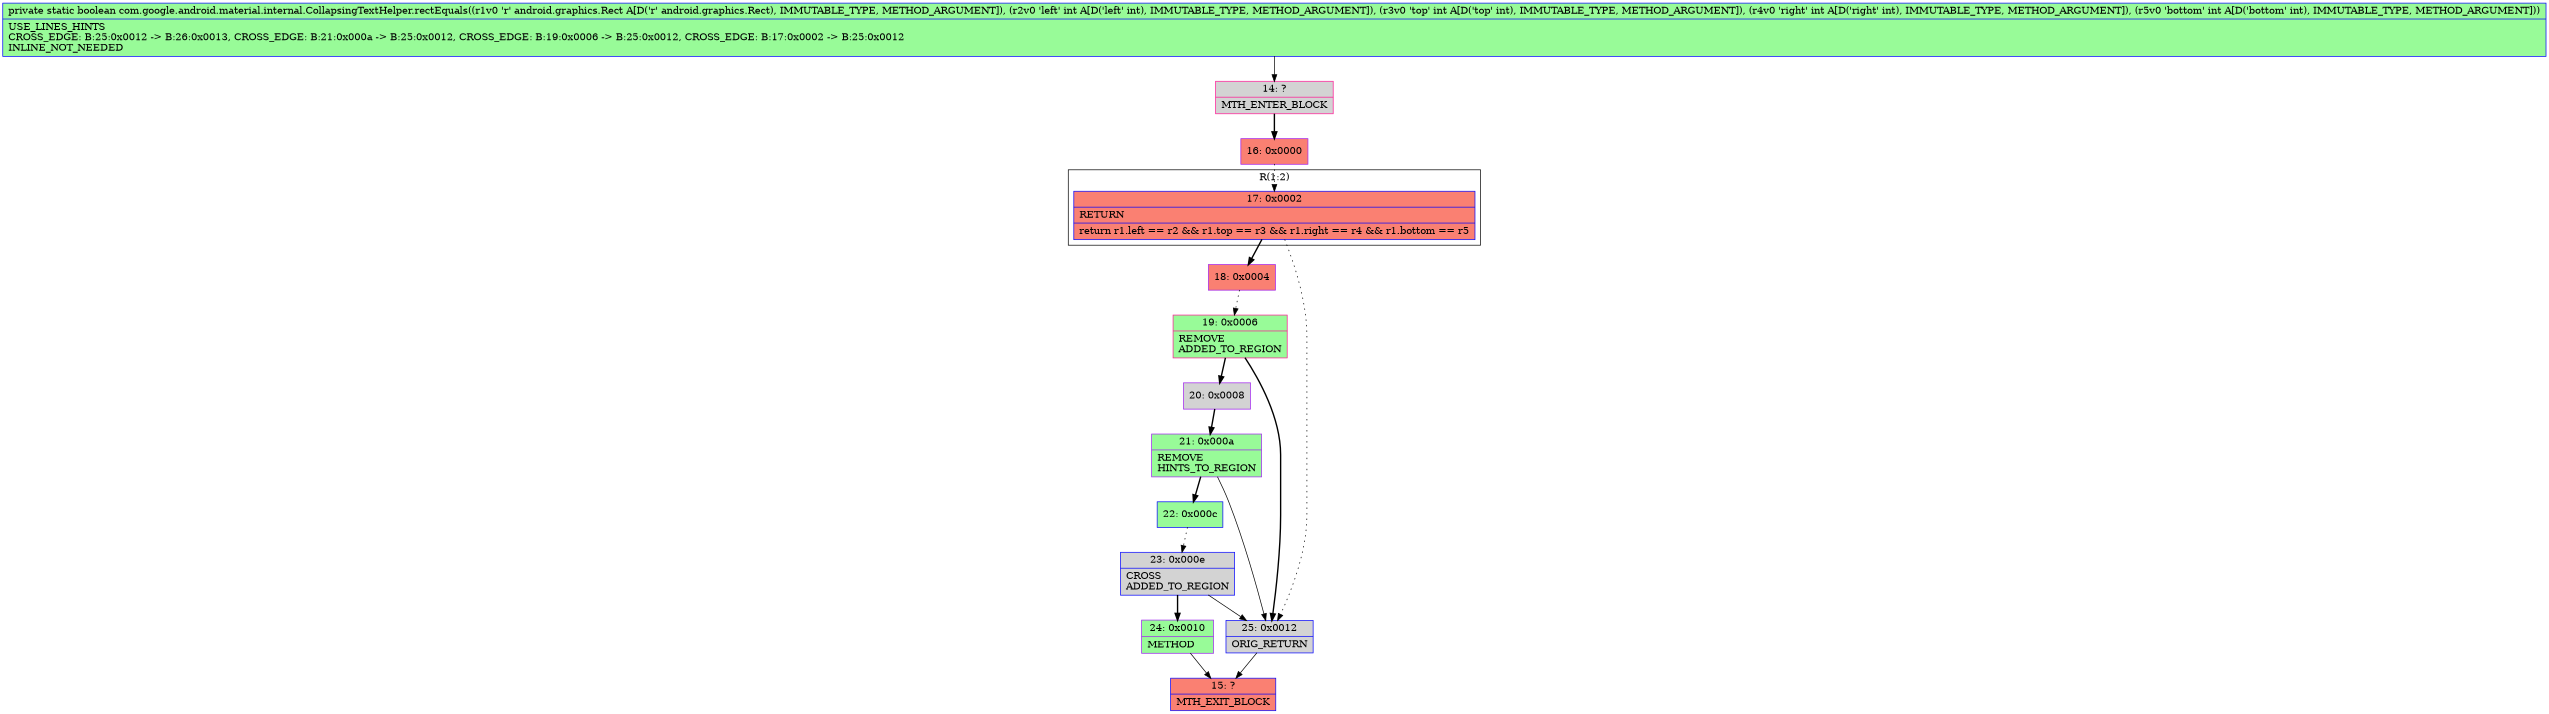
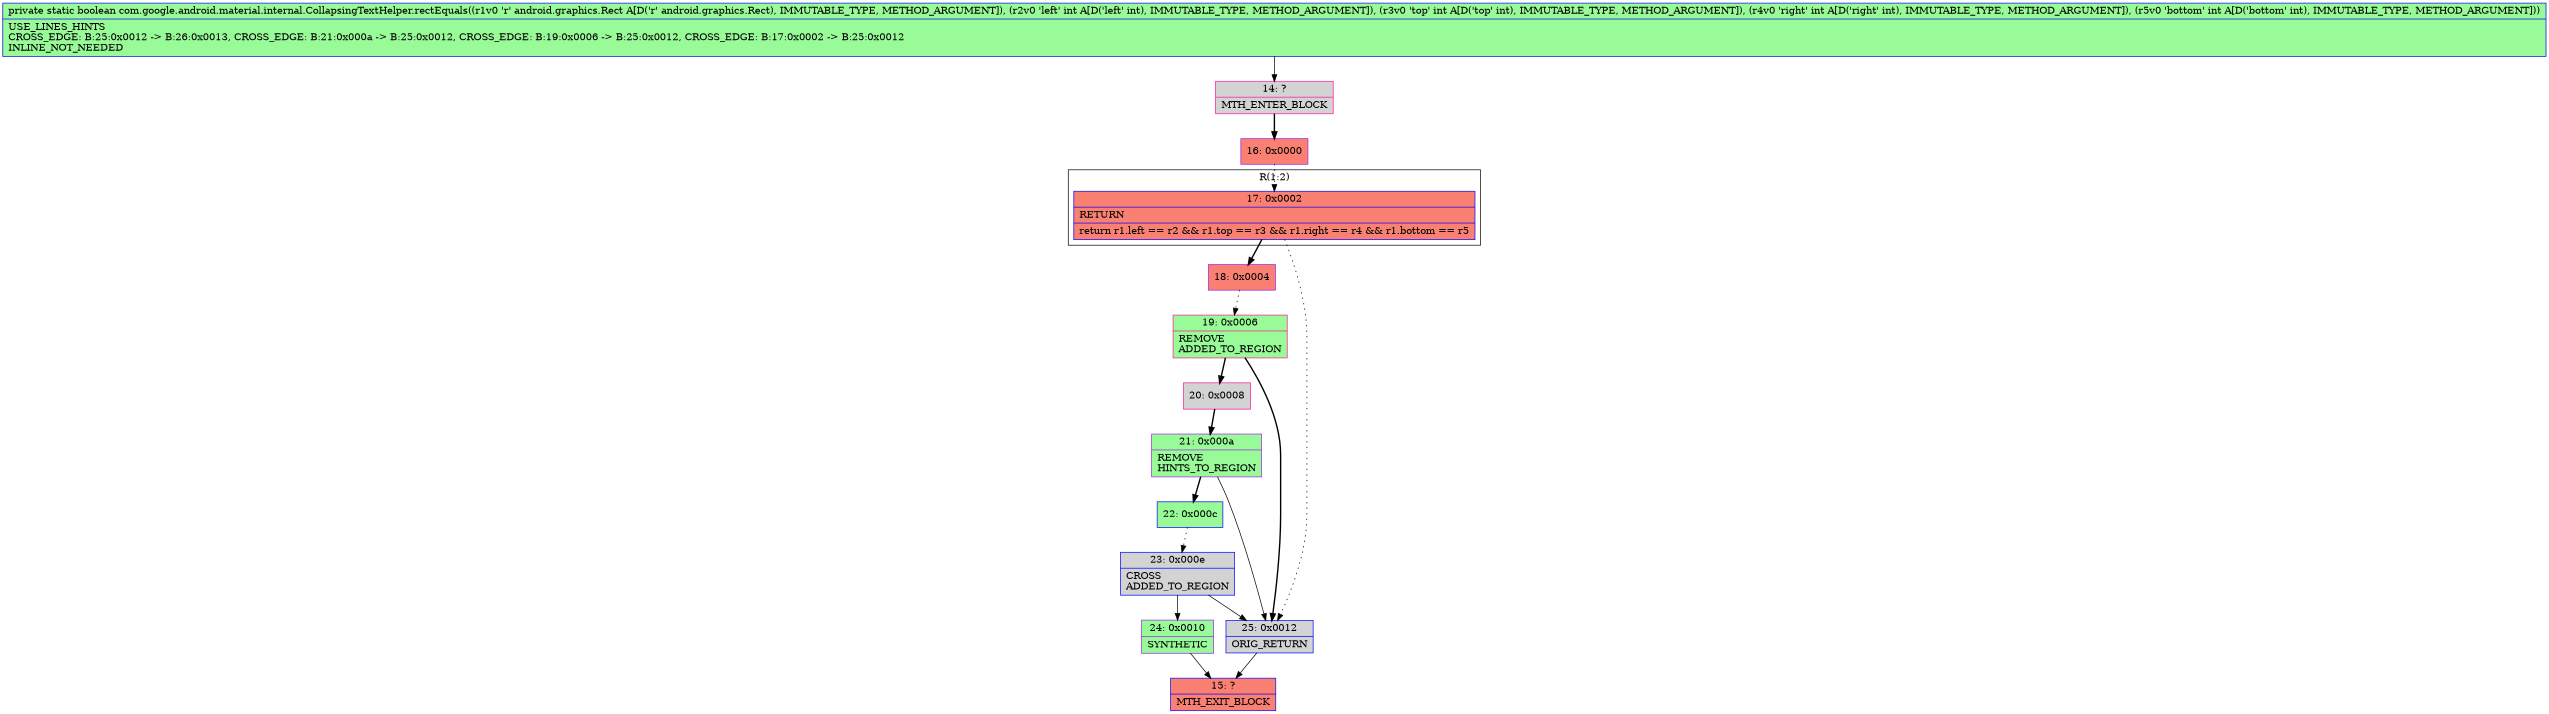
node "20: 0x0008": color purple -> deeppink
edge "23: 0x000e" -> "24: 0x0010": style bold -> solid
node "24: 0x0010": text "METHOD" -> "SYNTHETIC"
